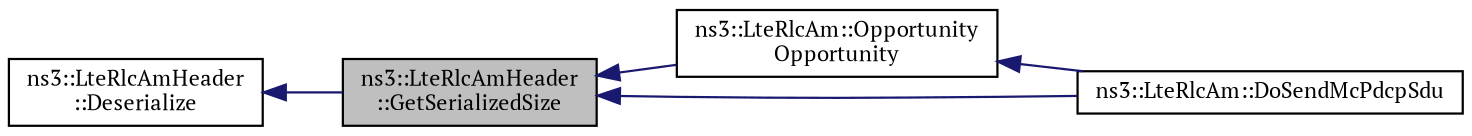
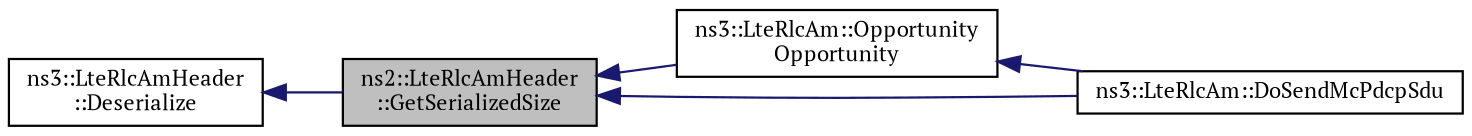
node "ns3::LteRlcAmHeader ::GetSerializedSize": label "ns3::LteRlcAmHeader ::GetSerializedSize" -> "ns2::LteRlcAmHeader ::GetSerializedSize"
